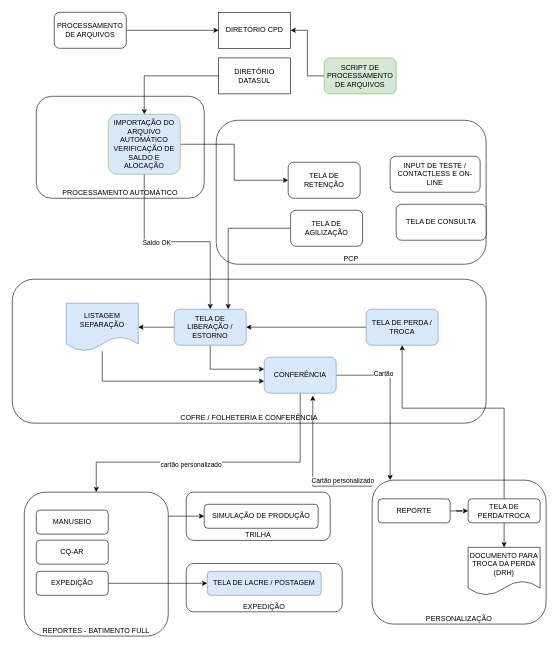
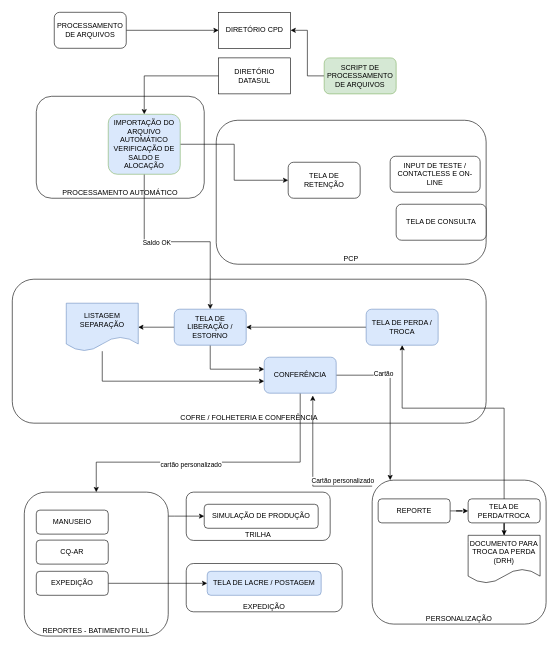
edge "TELA DE AGILIZAÇÃO" -> "TELA DE LIBERAÇÃO / ESTORNO": removed
node "TELA DE AGILIZAÇÃO": removed
node "DOCUMENTO PARA TROCA DA PERDA (DRH)": moved (504, 572) -> (504, 560)
